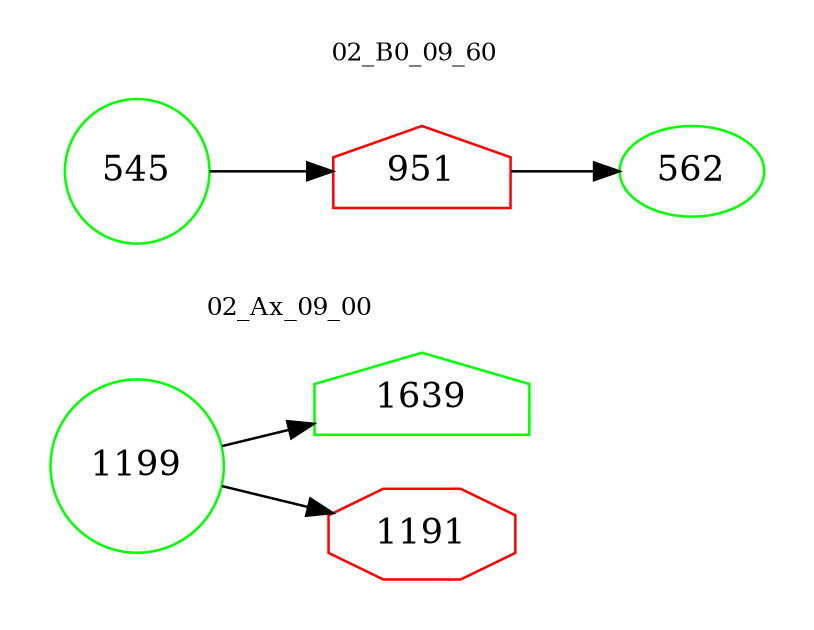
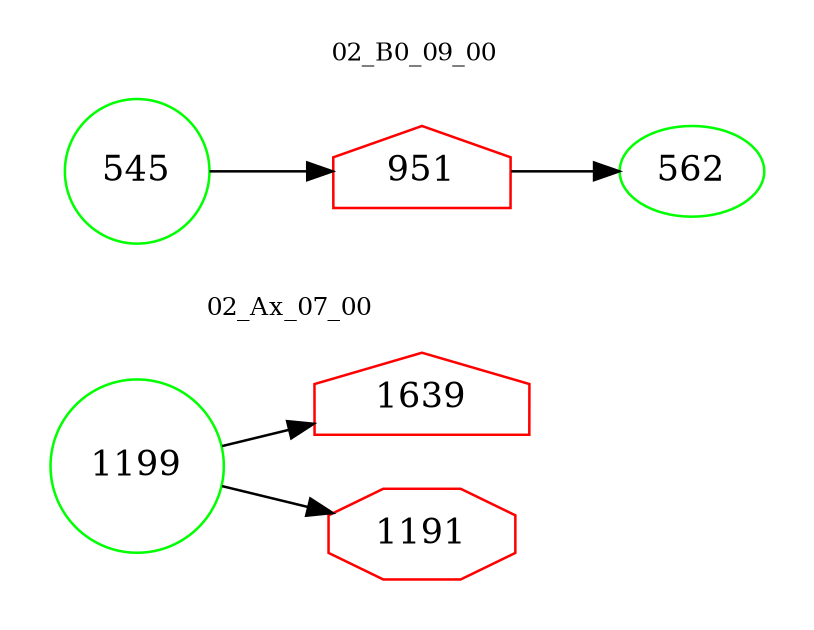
cluster "02_B0_09_60": label "02_B0_09_60" -> "02_B0_09_00"
cluster "02_Ax_09_00": label "02_Ax_09_00" -> "02_Ax_07_00"
node "1639": color green -> red
